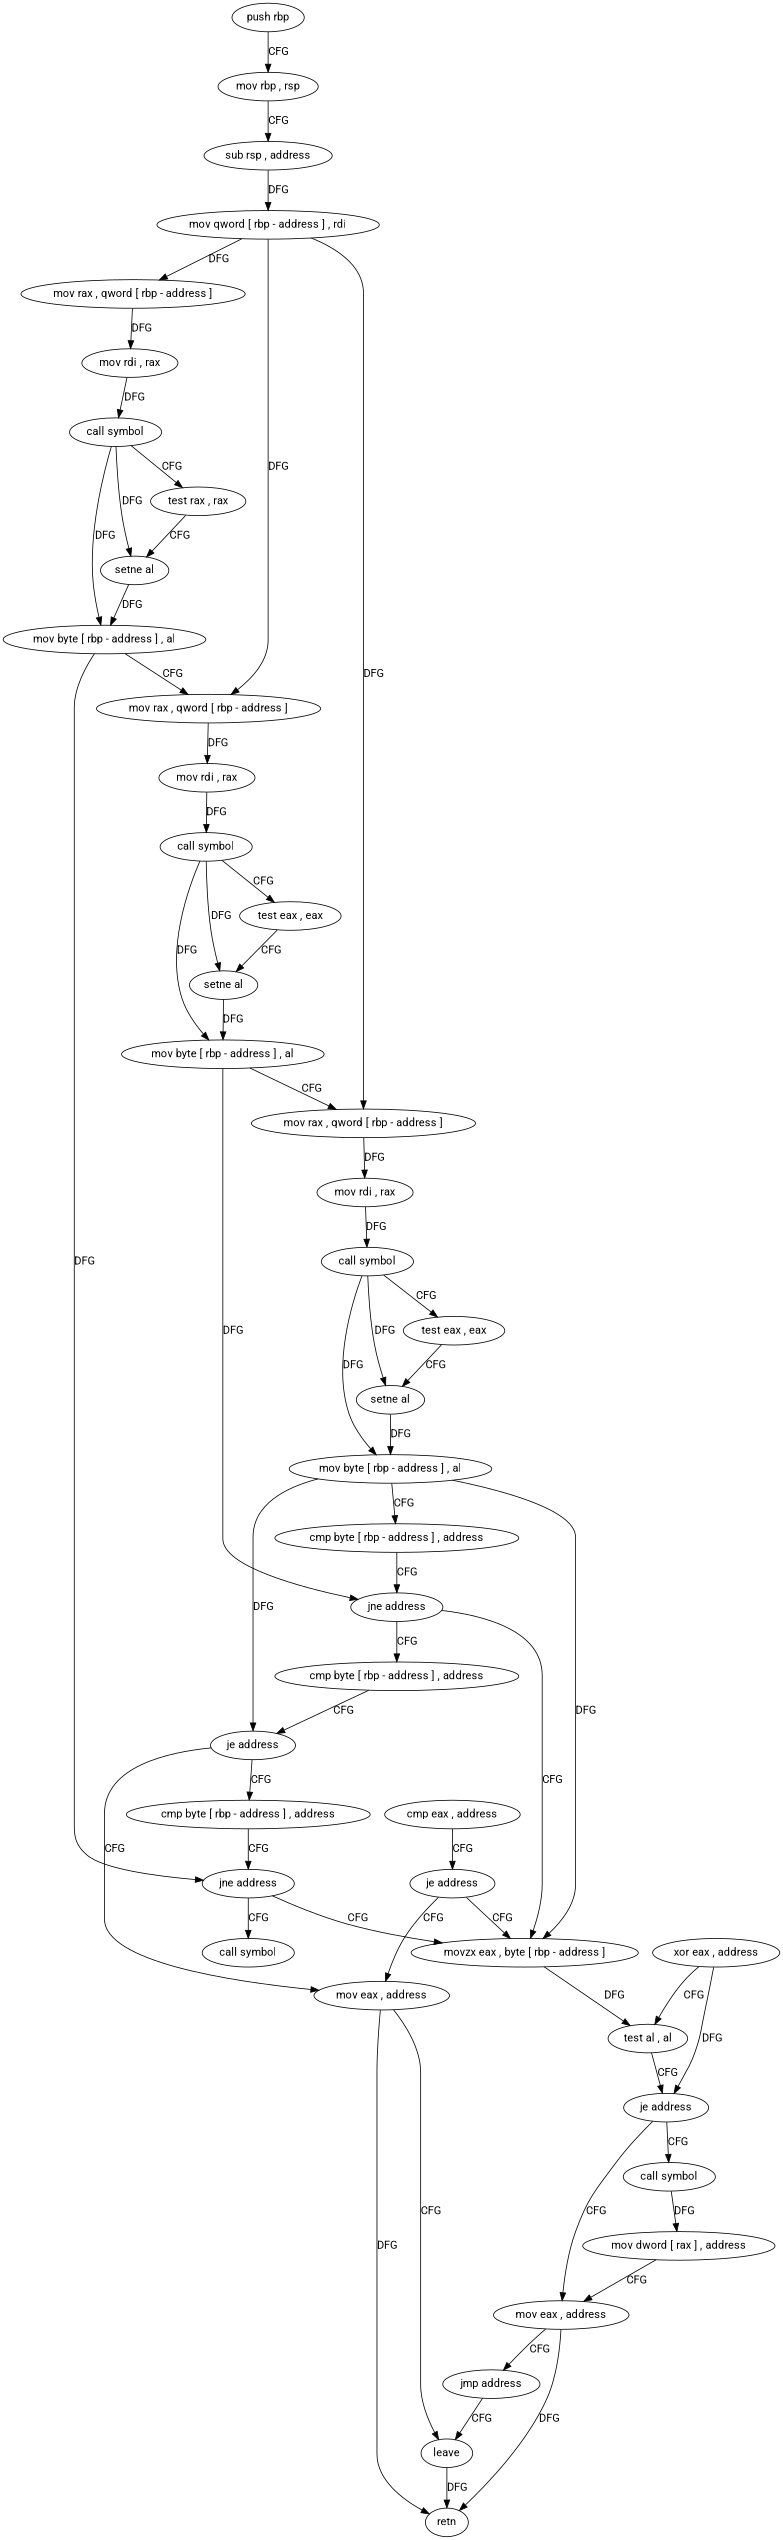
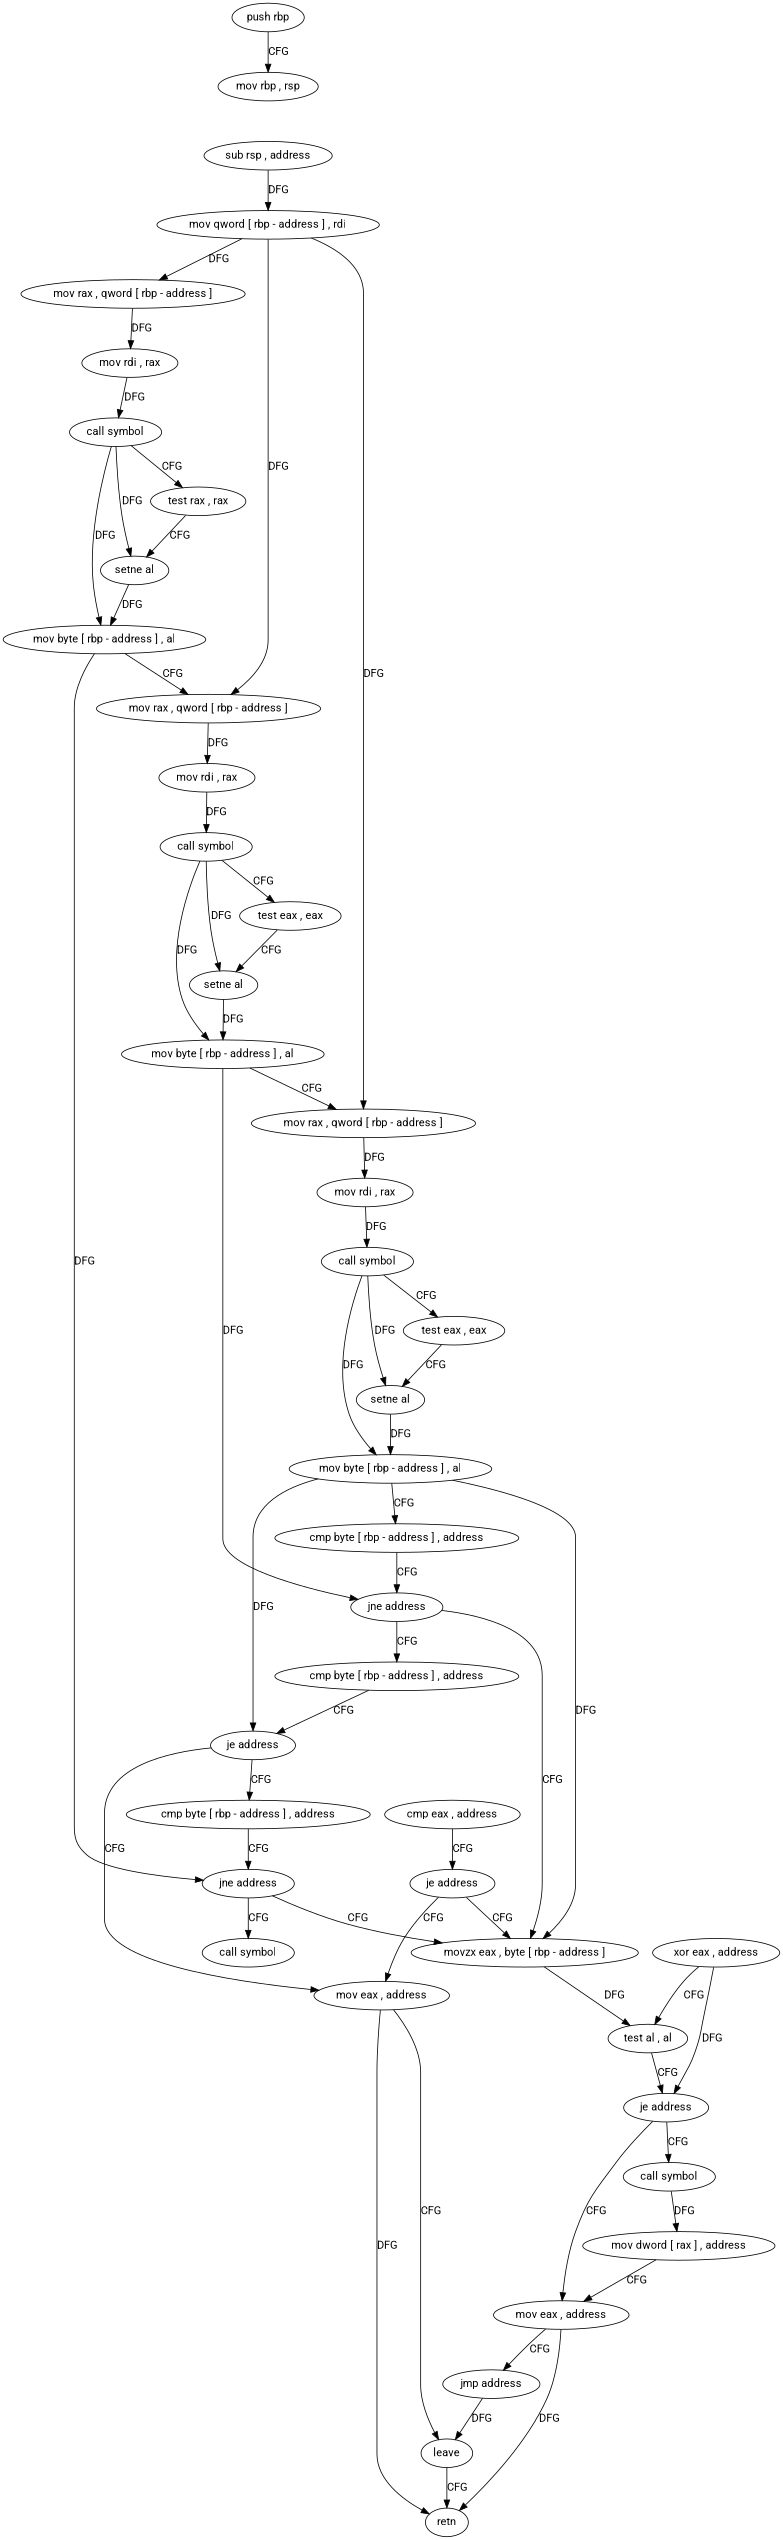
edge "mov rbp , rsp" -> "sub rsp , address": removed, label "CFG"
edge "jmp address" -> "leave": label "CFG" -> "DFG"
edge "leave" -> "retn": label "DFG" -> "CFG"
